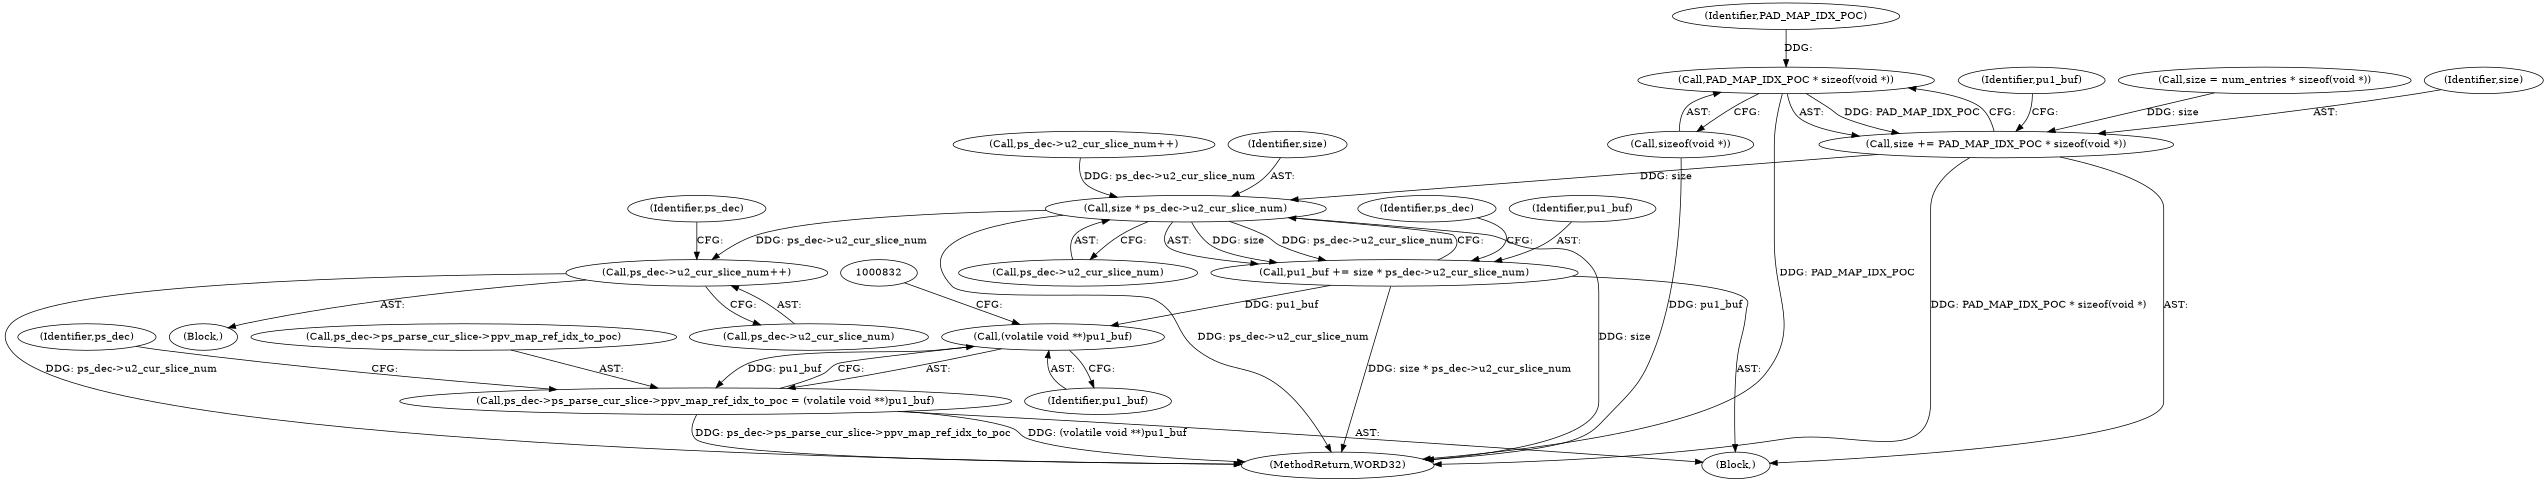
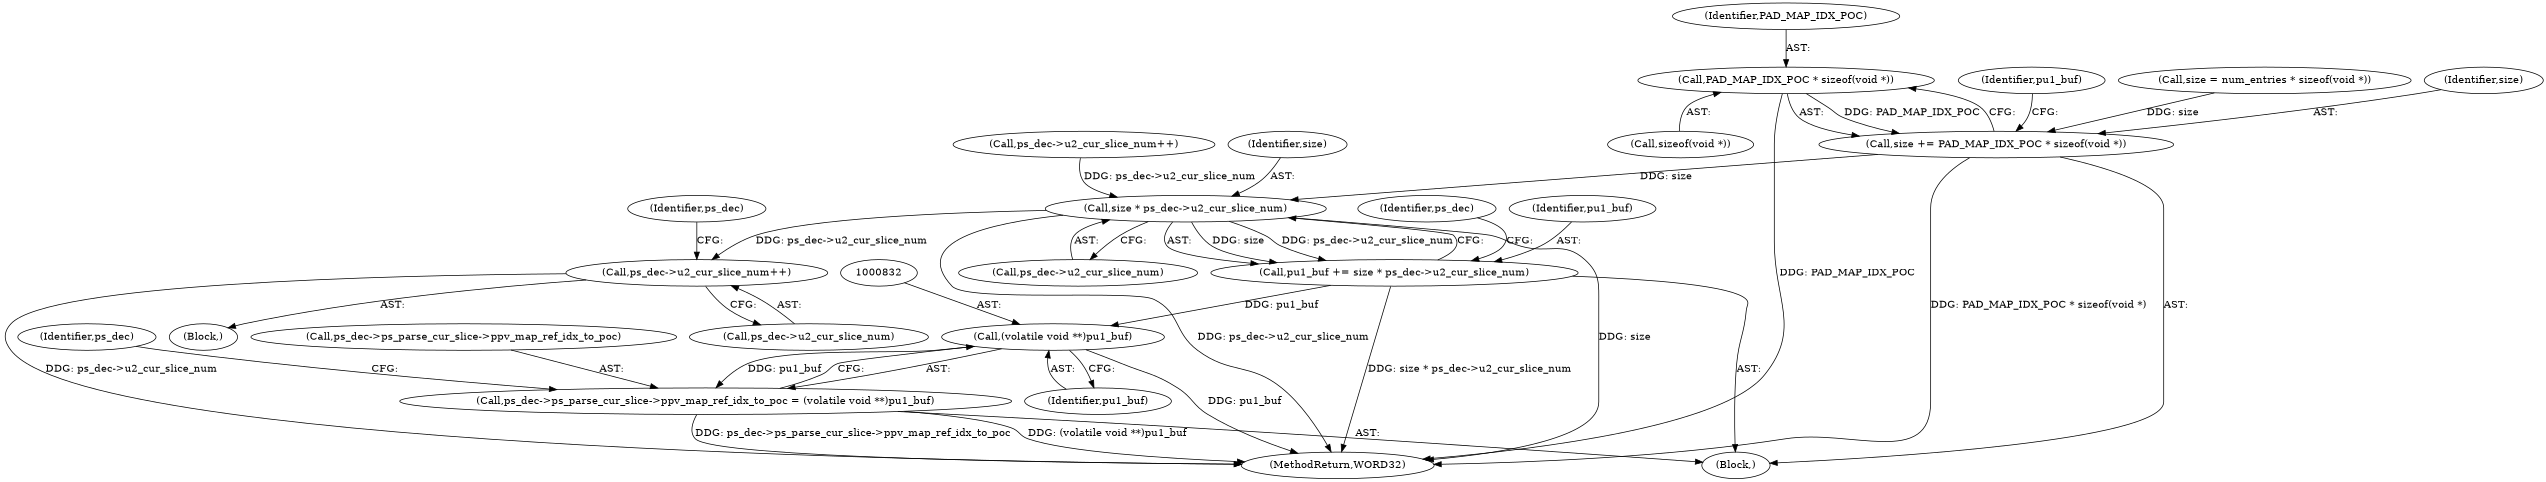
edge "(Identifier,PAD_MAP_IDX_POC)" -> "(Call,PAD_MAP_IDX_POC * sizeof(void *))": label "DDG: " -> "AST: "
edge "(Call,PAD_MAP_IDX_POC * sizeof(void *))" -> "(Call,sizeof(void *))": removed, label "CFG:"
edge "1000832" -> "(Call,(volatile void **)pu1_buf)": label "CFG: " -> "AST: "
edge "(Call,sizeof(void *))" -> "(MethodReturn,WORD32)": now "(Call,(volatile void **)pu1_buf)" -> "(MethodReturn,WORD32)"
